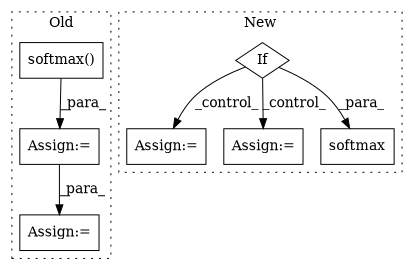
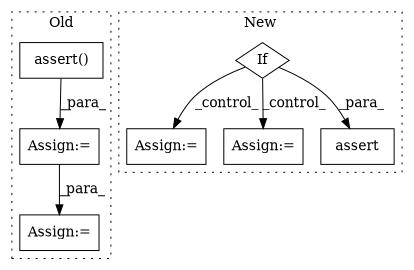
node "softmax()": label "softmax()" -> "assert()"
node "softmax": label "softmax" -> "assert"
